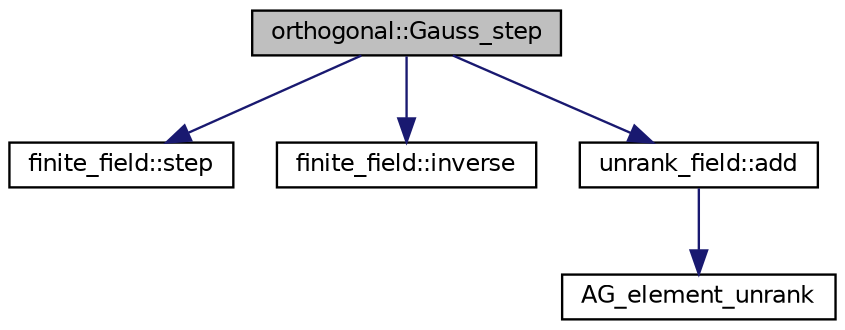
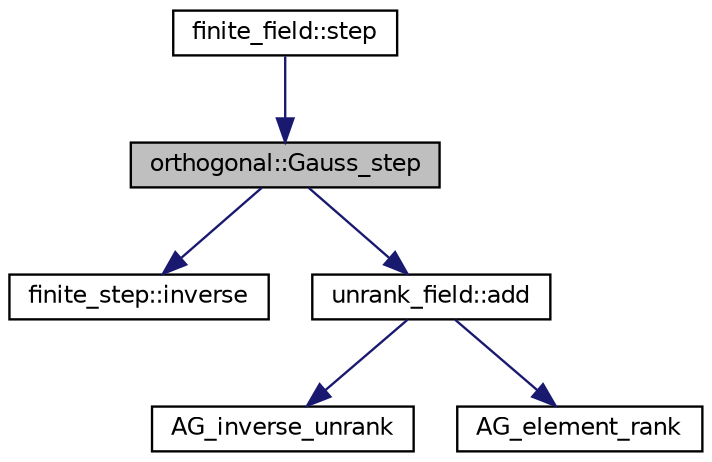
edge "orthogonal::Gauss_step" -> "finite_field::step": reversed
node "finite_field::inverse": label "finite_field::inverse" -> "finite_step::inverse"
node "AG_element_unrank": label "AG_element_unrank" -> "AG_inverse_unrank"
node "AG_element_rank": added
